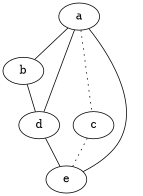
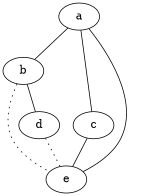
edge "a" -- "d": removed
edge "a" -- "c": style dotted -> solid
edge "b" -- "e": added
edge "d" -- "e": style solid -> dotted
edge "c" -- "e": style dotted -> solid
